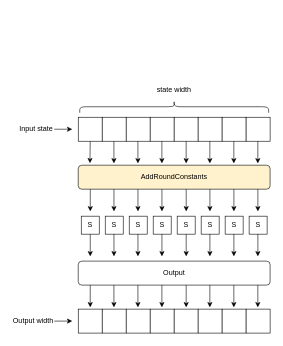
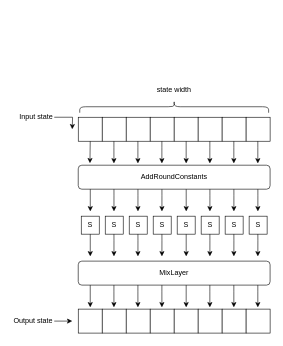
node "Input state": moved (36, 129) -> (36, 117)
node "AddRoundConstants": fillcolor #fff2cc -> #ffffff
node "Output": label "Output" -> "MixLayer"
node "Output width": label "Output width" -> "Output state"
